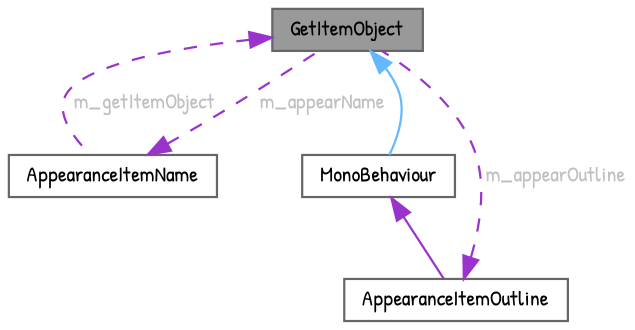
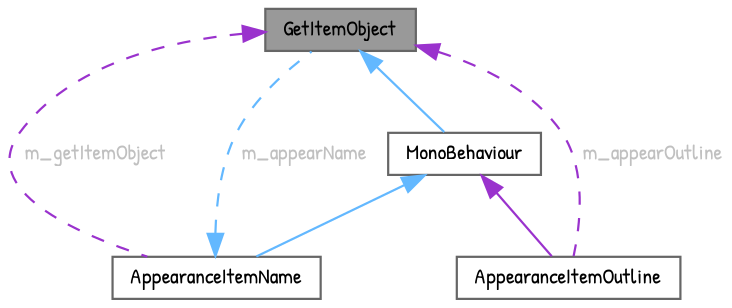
edge "GetItemObject" -> "AppearanceItemName": color darkorchid3 -> steelblue1
edge "GetItemObject" -> "AppearanceItemOutline": reversed
edge "AppearanceItemName" -> "MonoBehaviour": added
